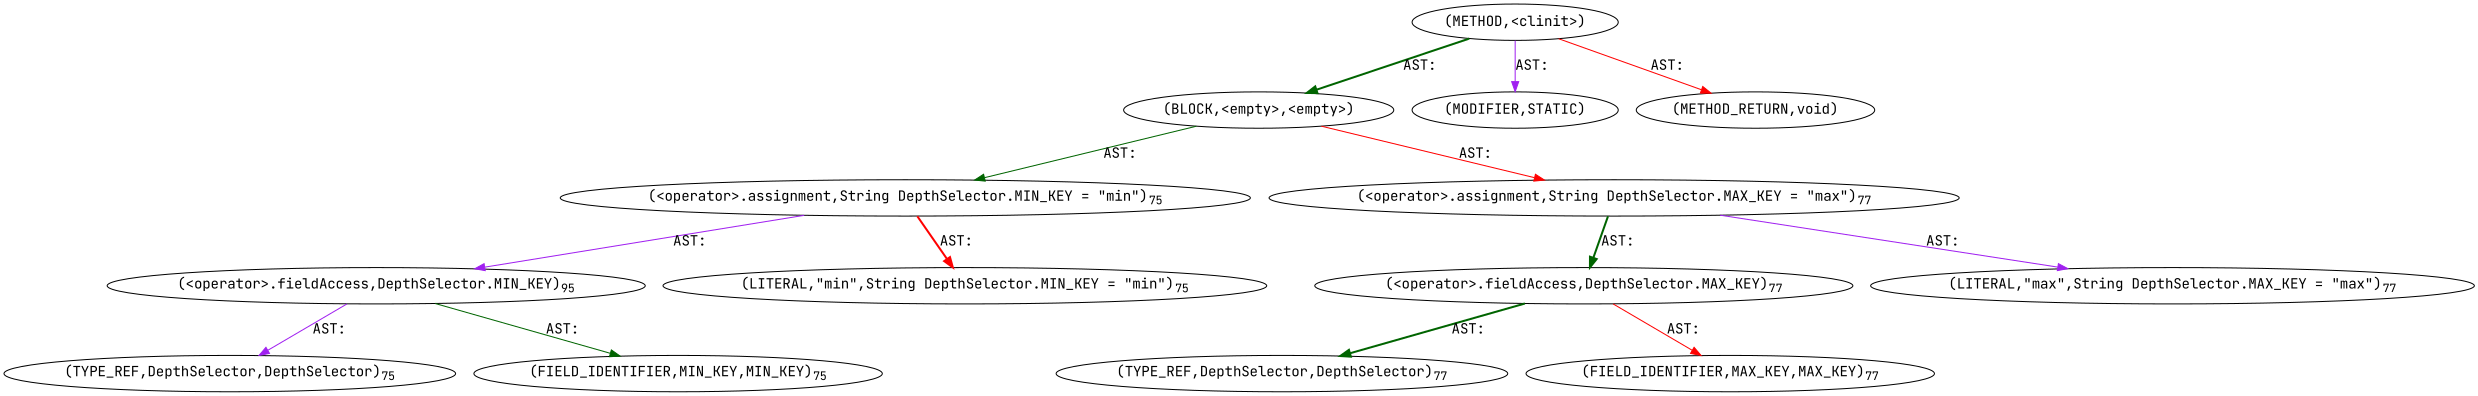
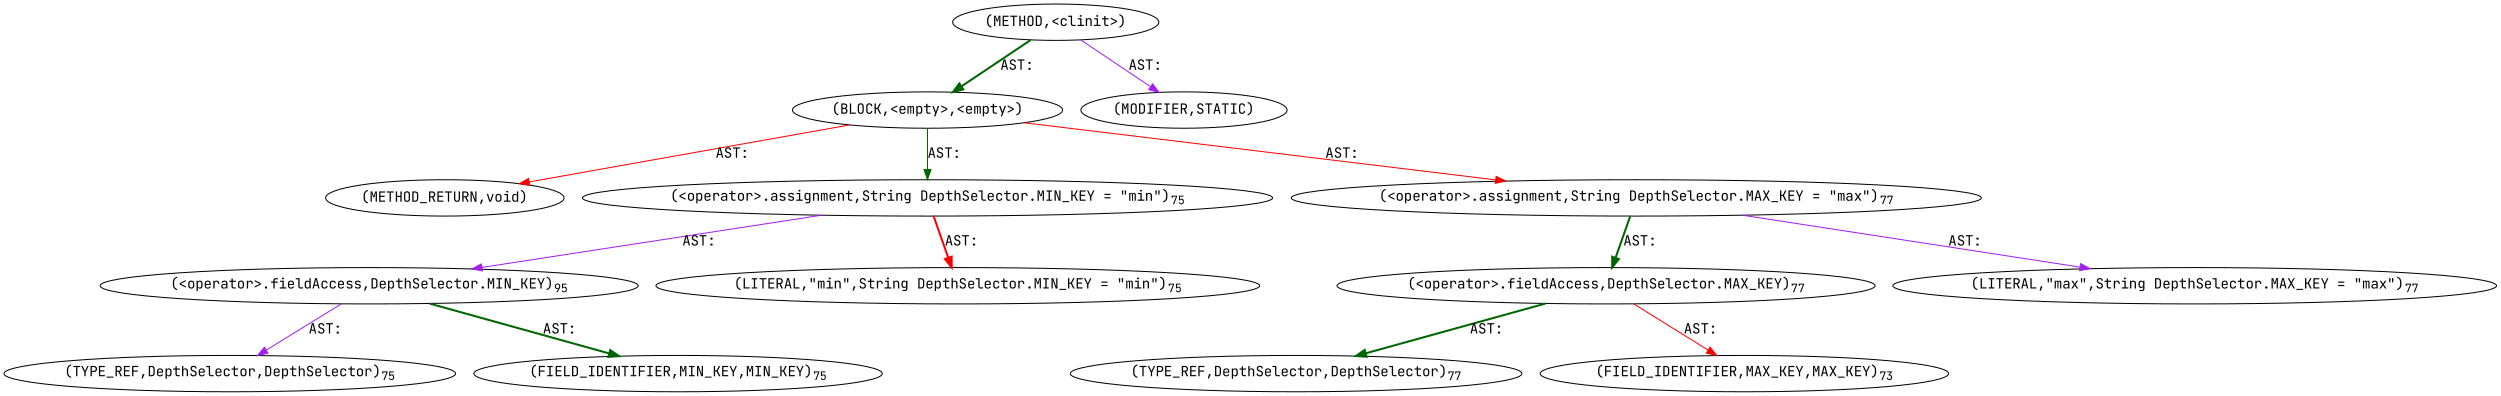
edge "(METHOD,<clinit>)" -> "(METHOD_RETURN,void)": now "(BLOCK,<empty>,<empty>)" -> "(METHOD_RETURN,void)"
edge "(<operator>.fieldAccess,DepthSelector.MIN_KEY)" -> "(FIELD_IDENTIFIER,MIN_KEY,MIN_KEY)": style solid -> bold
node "(FIELD_IDENTIFIER,MAX_KEY,MAX_KEY)": text "77" -> "73"
